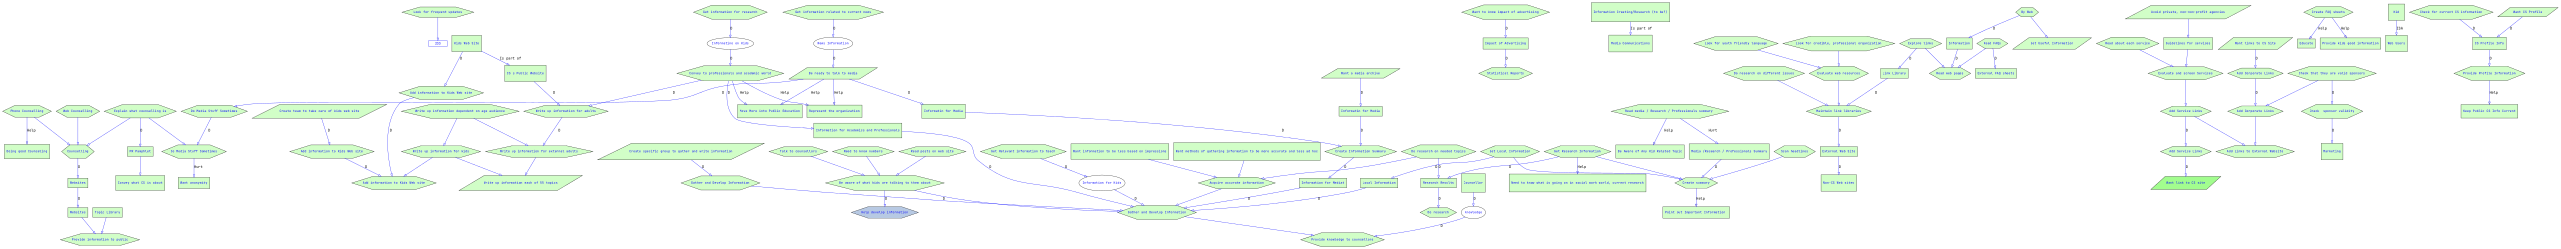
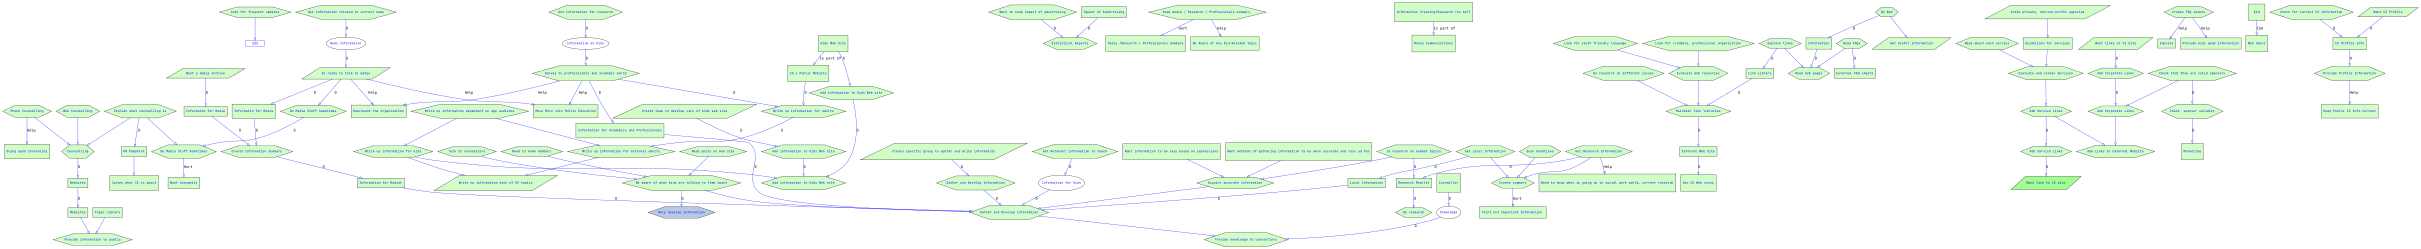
edge "Want to know impact of advertising" -> "Impact of Advertising": now "Want to know impact of advertising" -> "Statistical Reports"
node "Create team to take care of kids web site": label "Create team to take care of kids web site" -> "Create team to develop care of kids web site"
edge "Media /Research / Professionals Summary" -> "Create summary": removed, label "D"
edge "Create summary" -> "Point out Important Information": label "Help" -> "Hurt"
